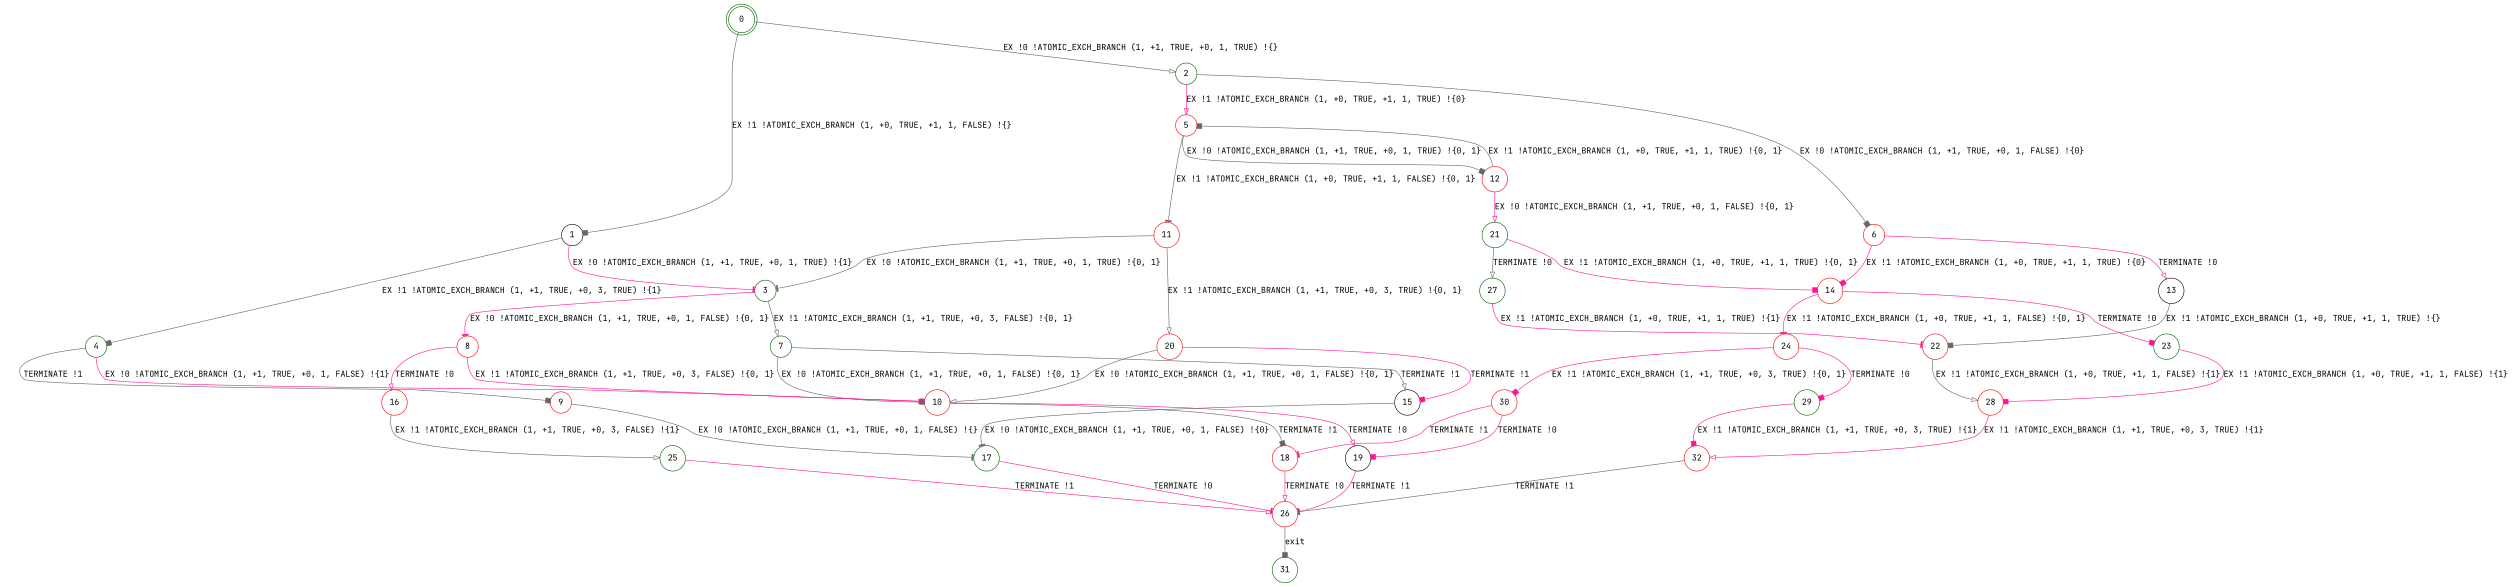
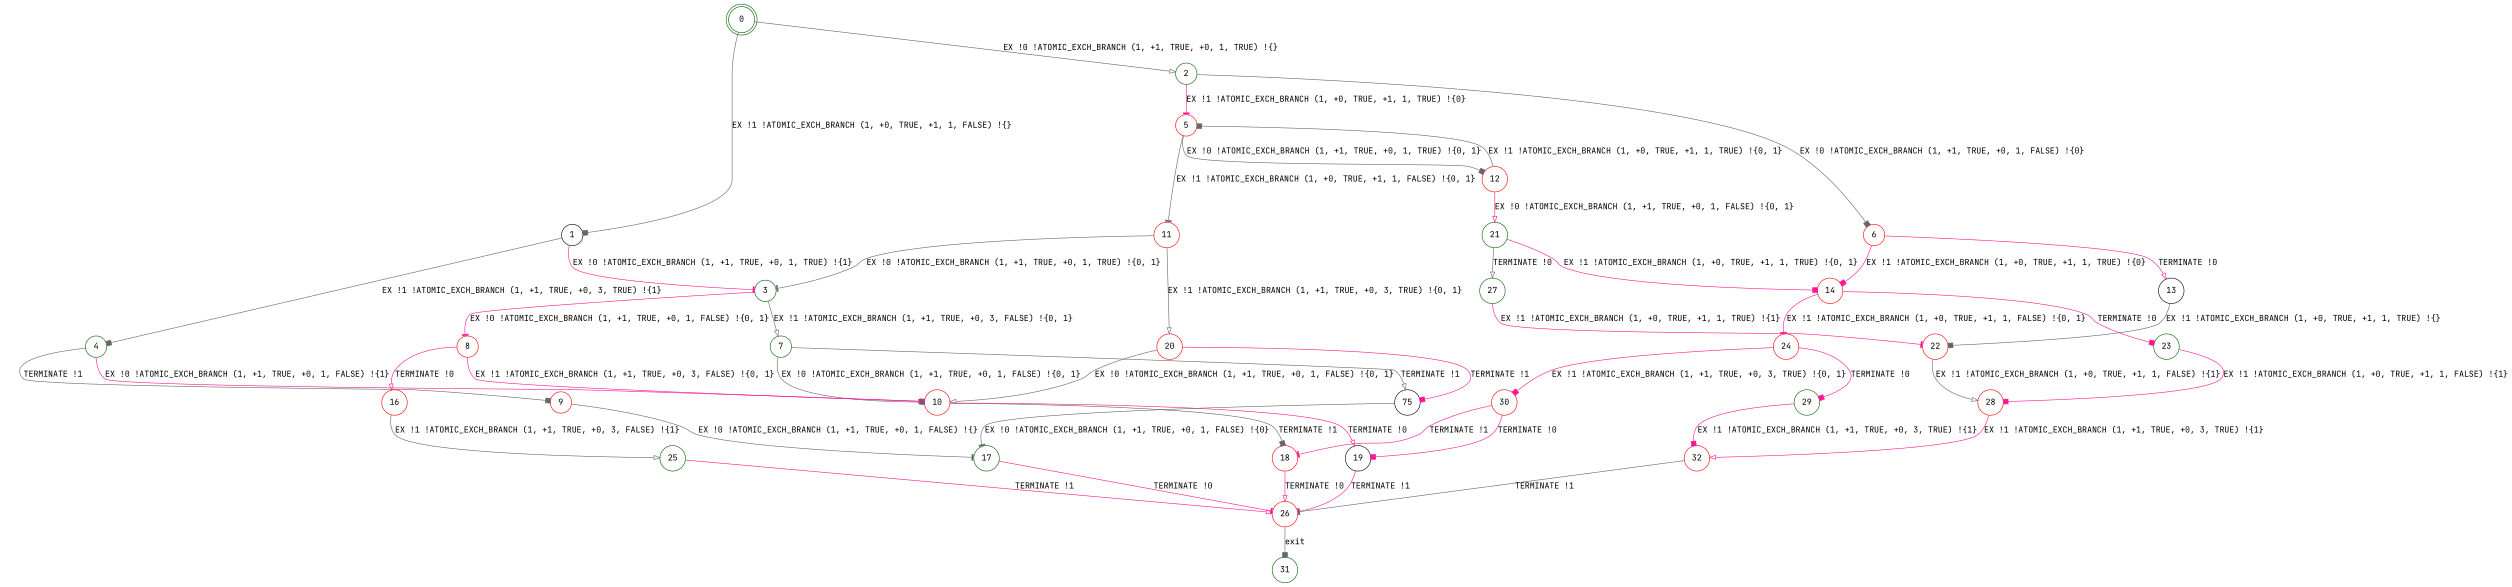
edge "2" -> "5": arrowhead onormal -> tee
node "15": label "15" -> "75"
